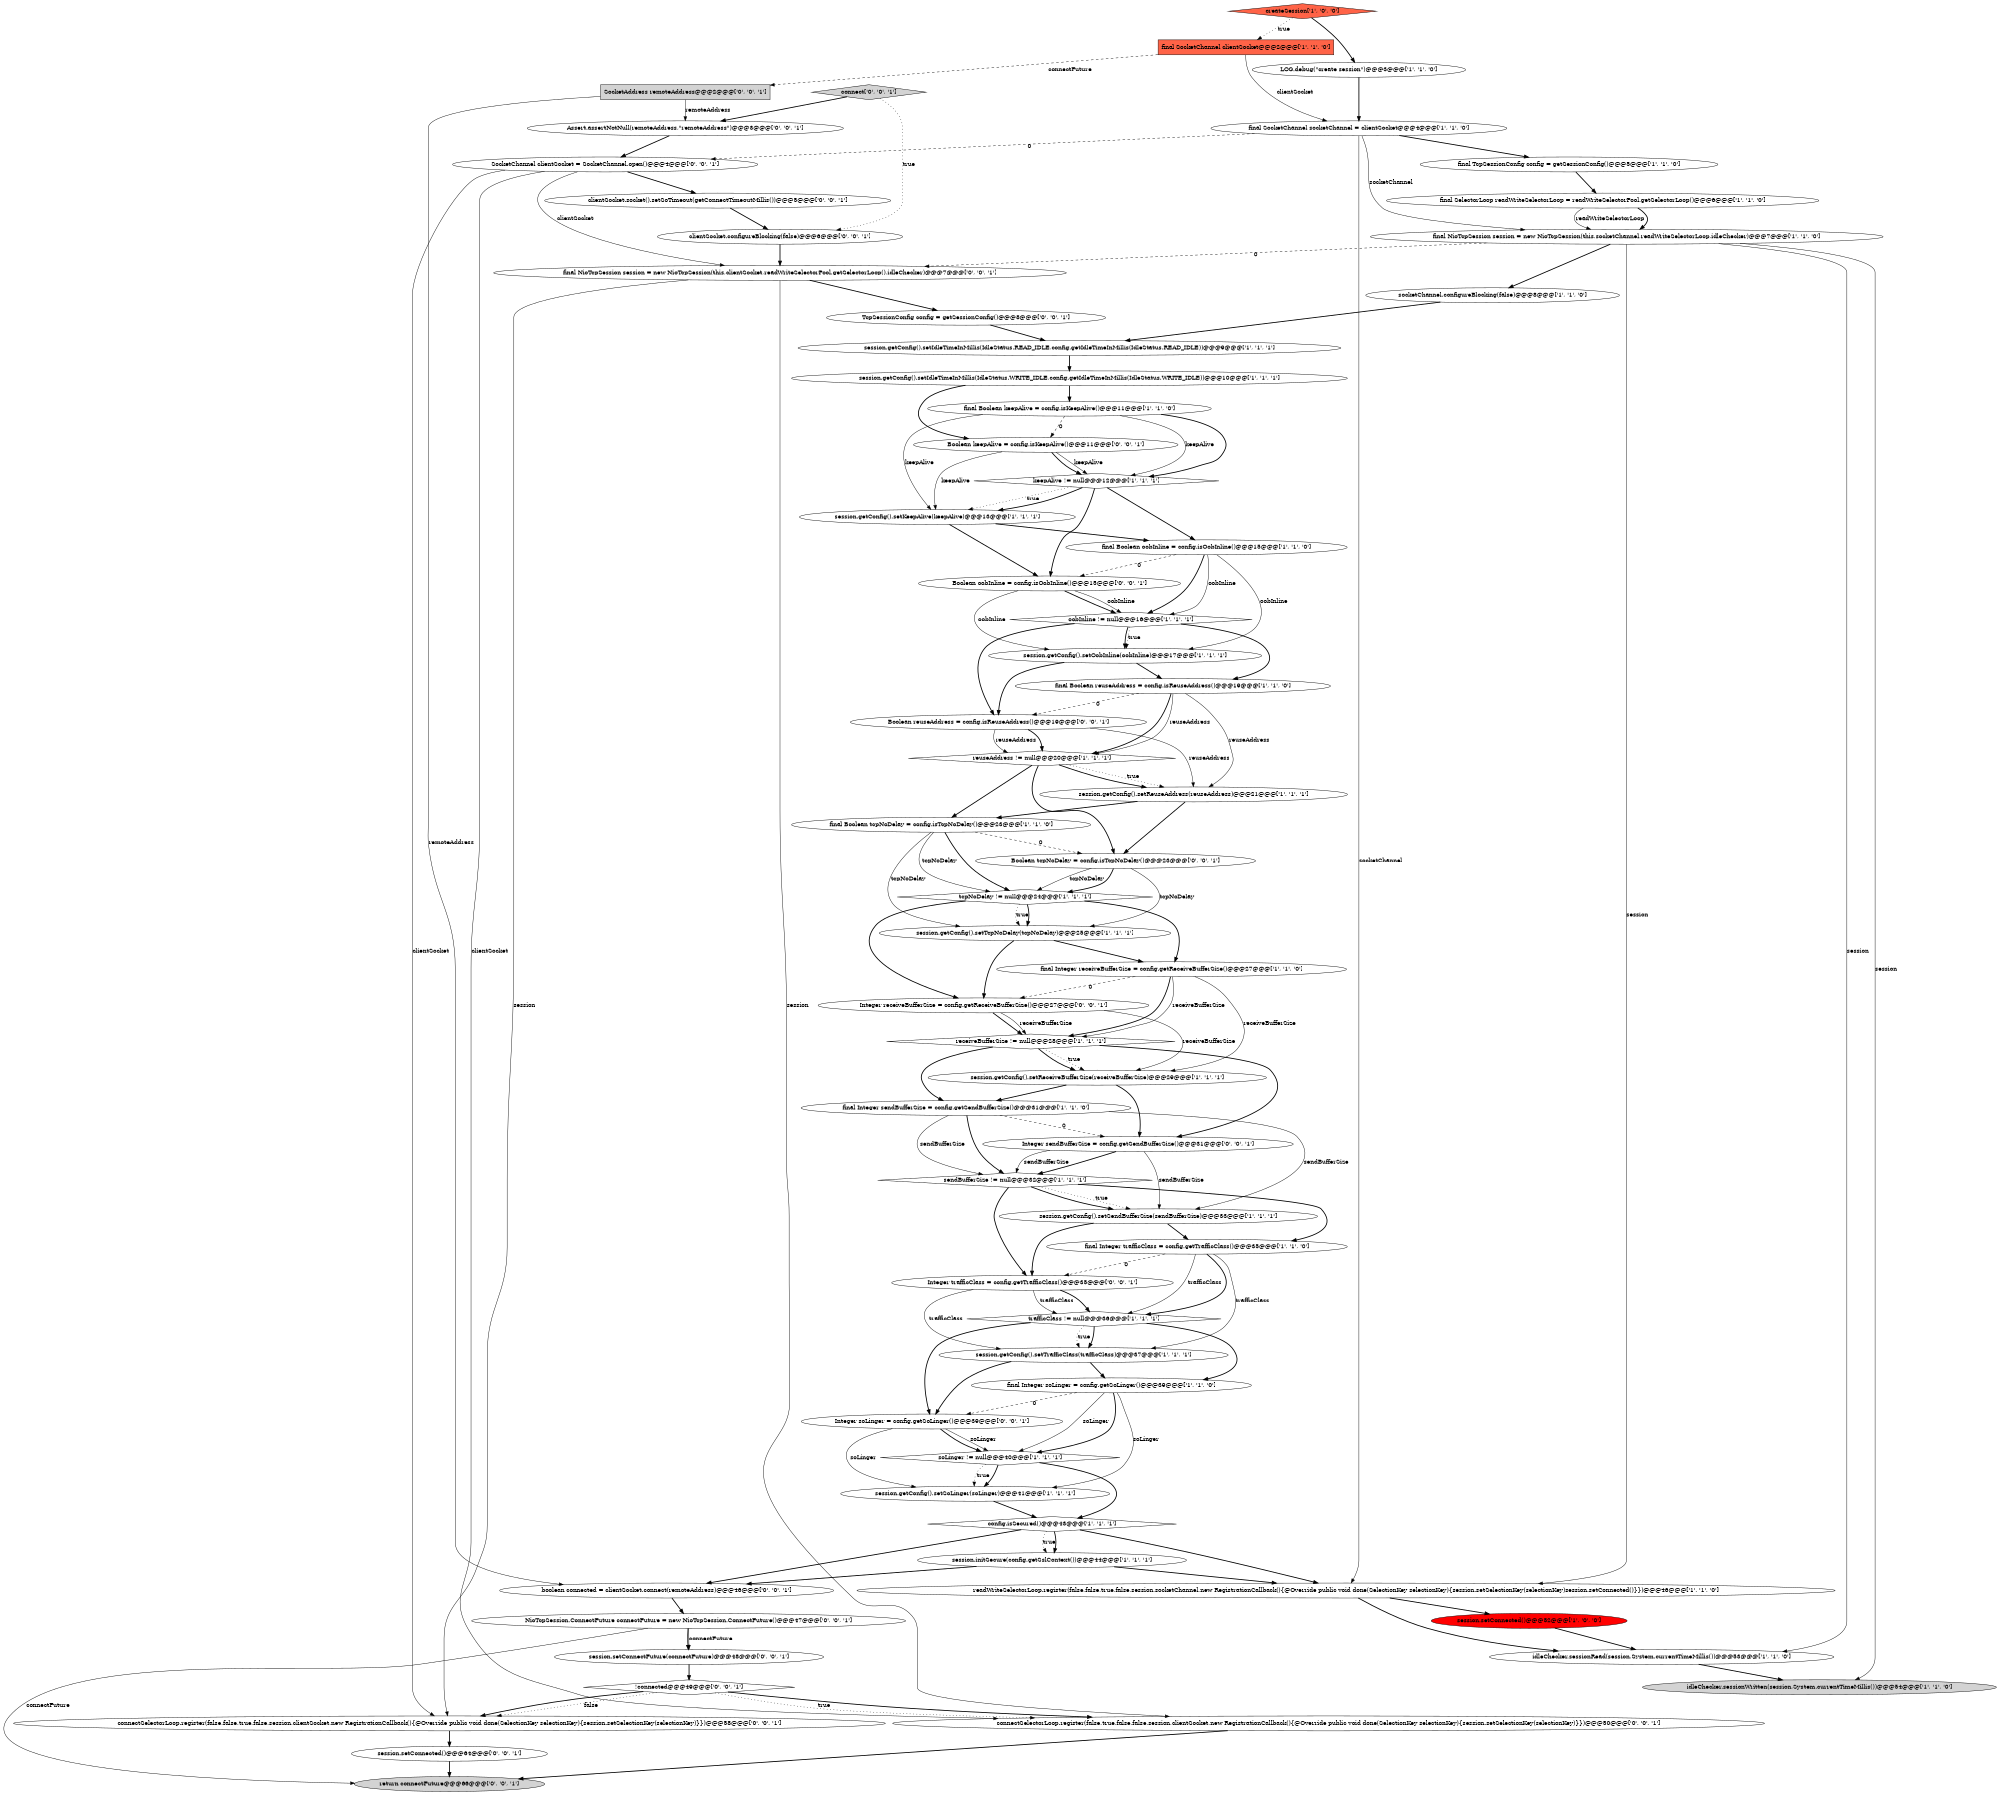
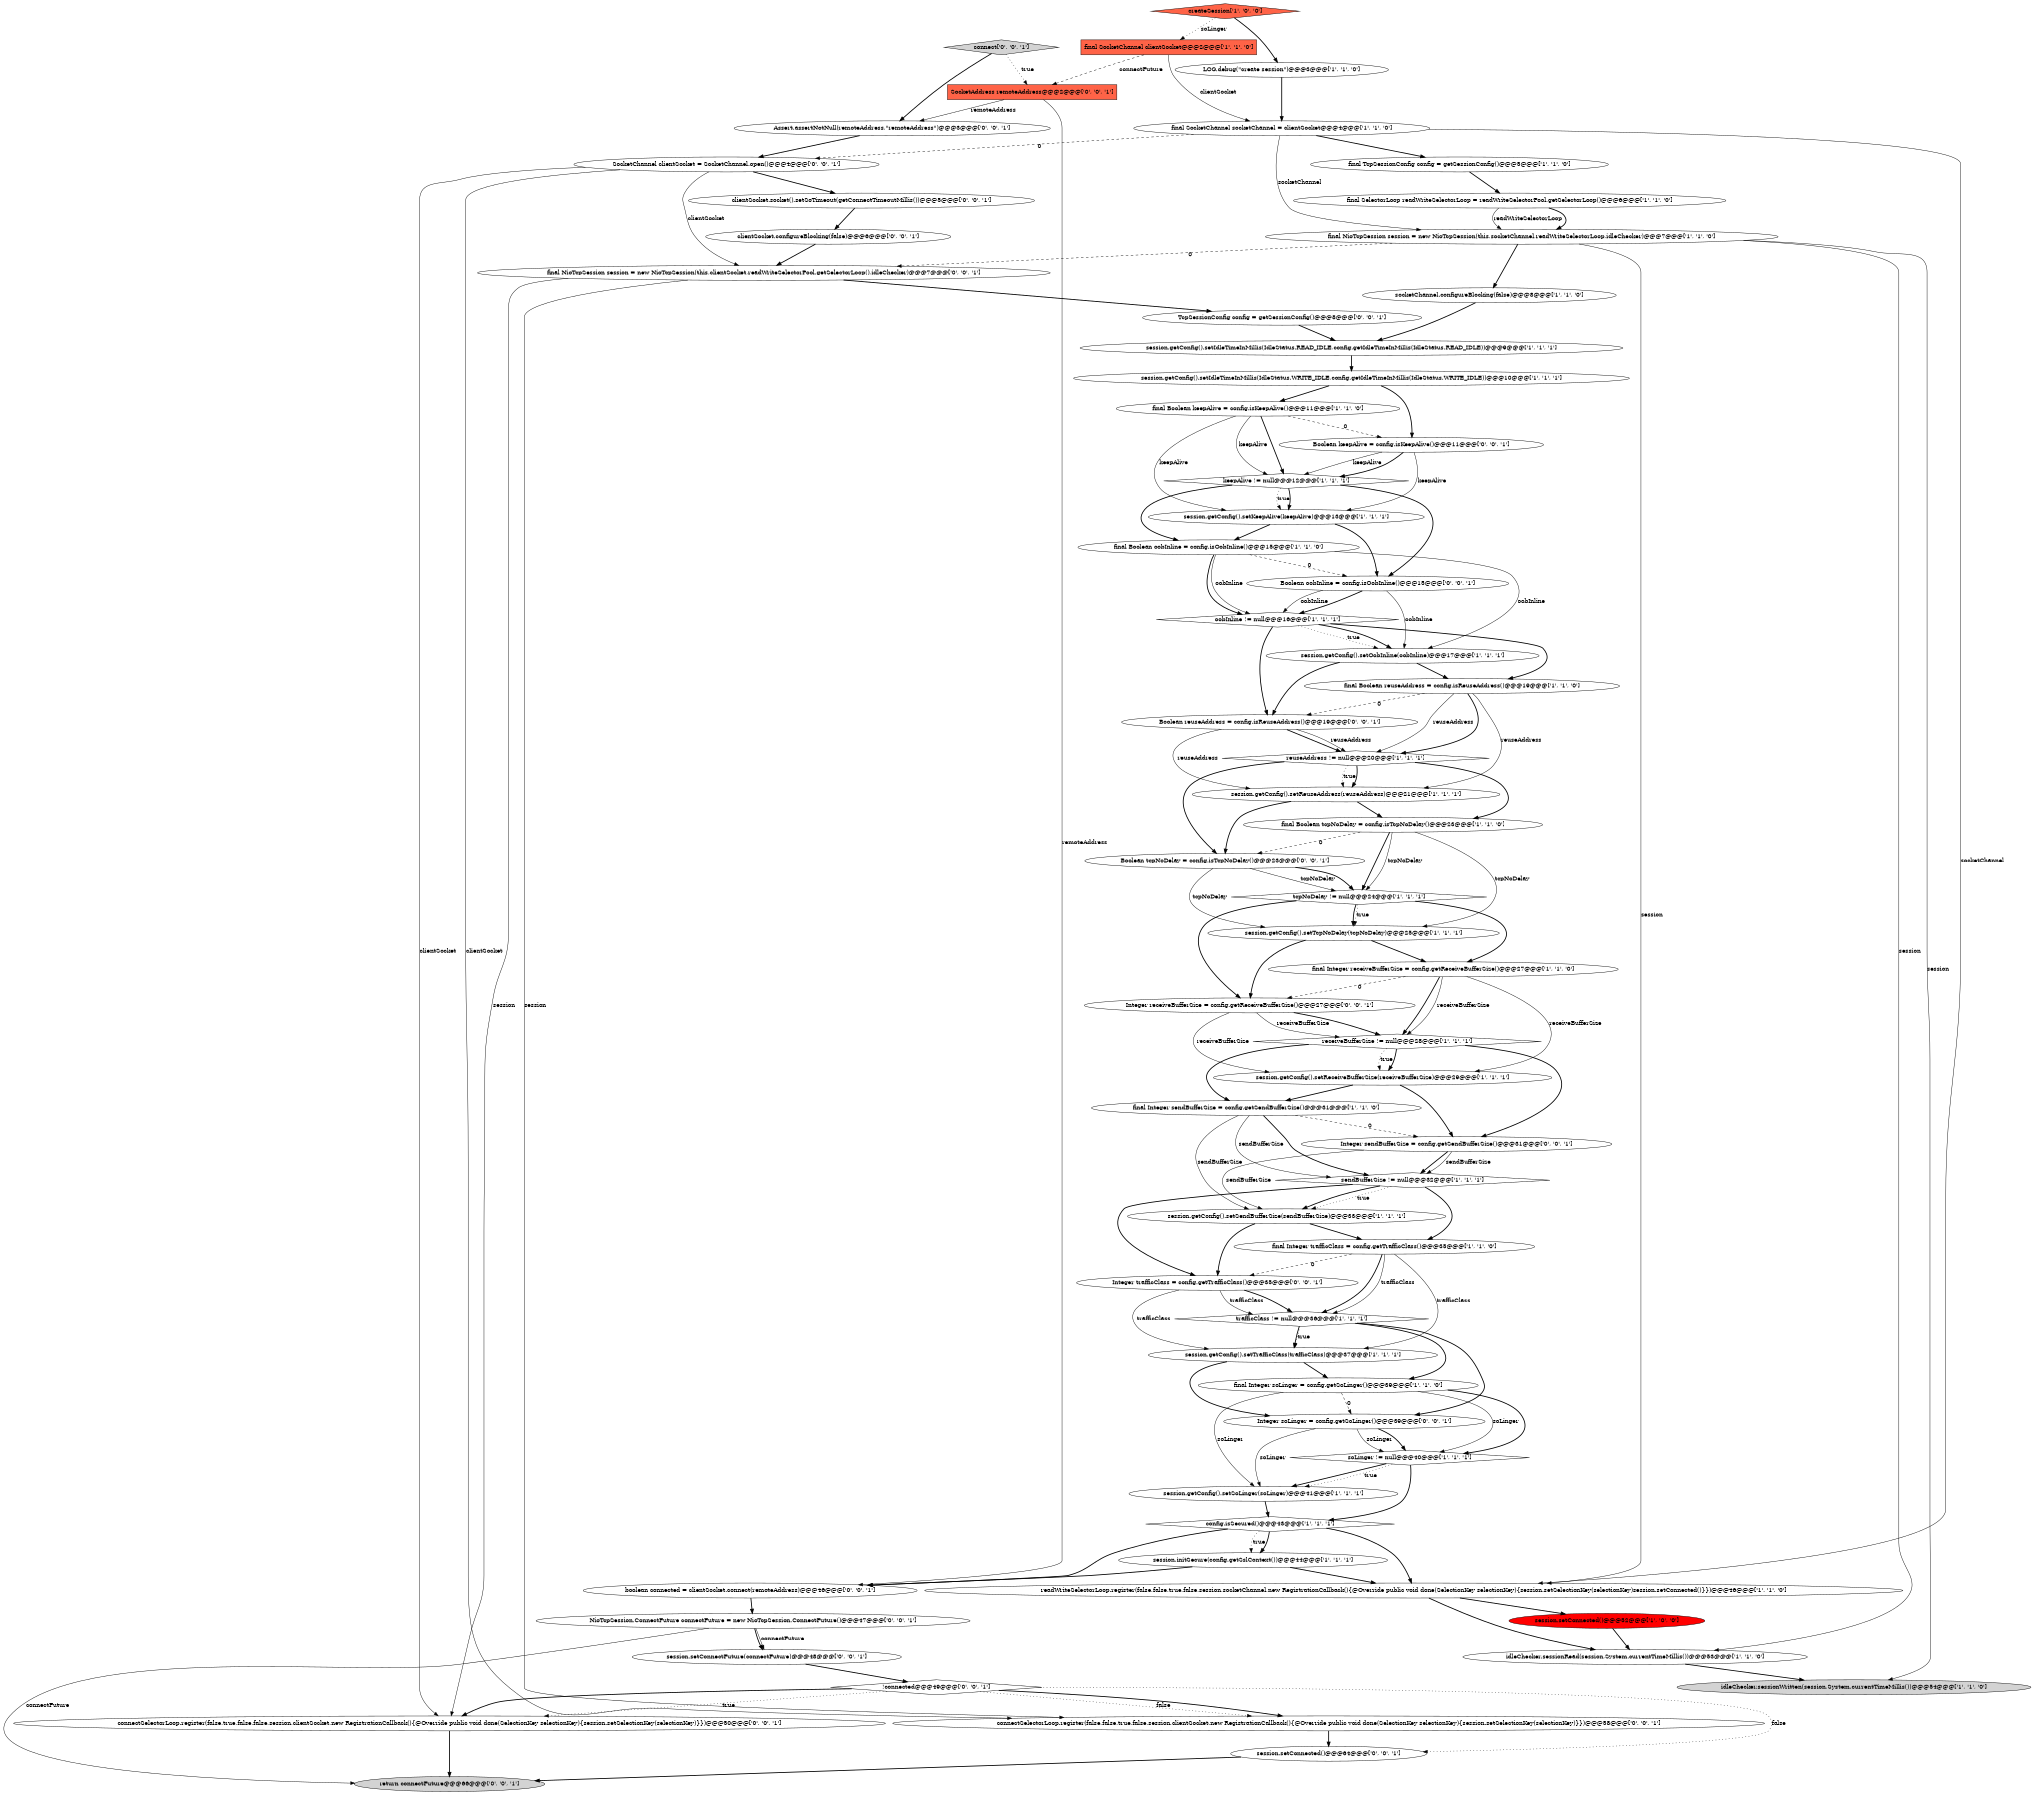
edge "createSession['1', '0', '0']" -> "final SocketChannel clientSocket@@@2@@@['1', '1', '0']": label "true" -> "soLinger"
node "SocketAddress remoteAddress@@@2@@@['0', '0', '1']": fillcolor lightgray -> tomato
edge "connect['0', '0', '1']" -> "clientSocket.configureBlocking(false)@@@6@@@['0', '0', '1']": now "connect['0', '0', '1']" -> "SocketAddress remoteAddress@@@2@@@['0', '0', '1']"
edge "!connected@@@49@@@['0', '0', '1']" -> "session.setConnected()@@@64@@@['0', '0', '1']": added, label "false"
